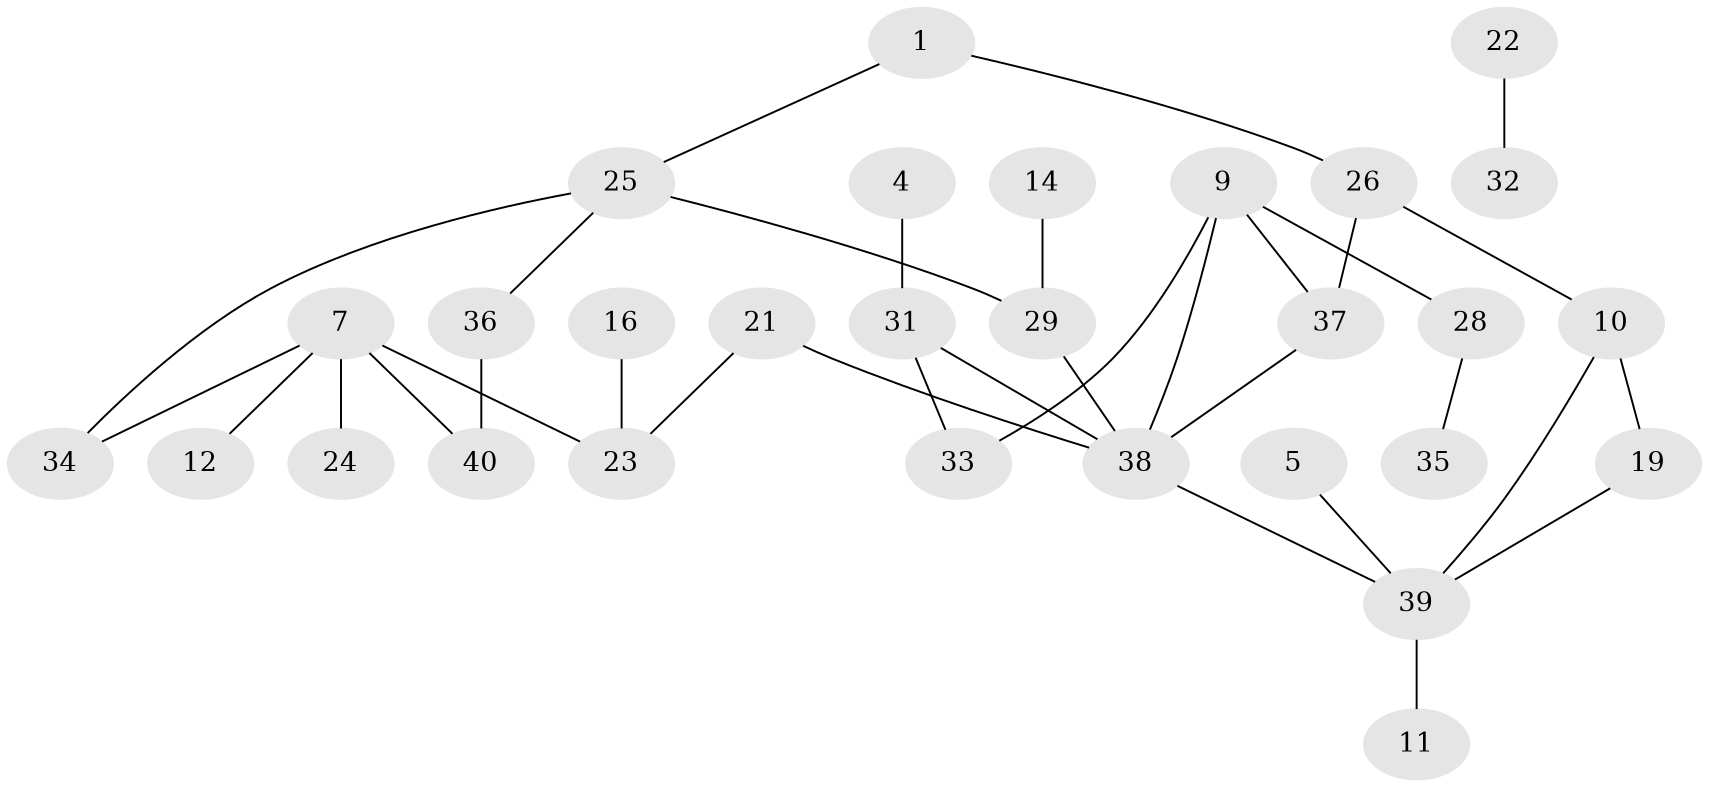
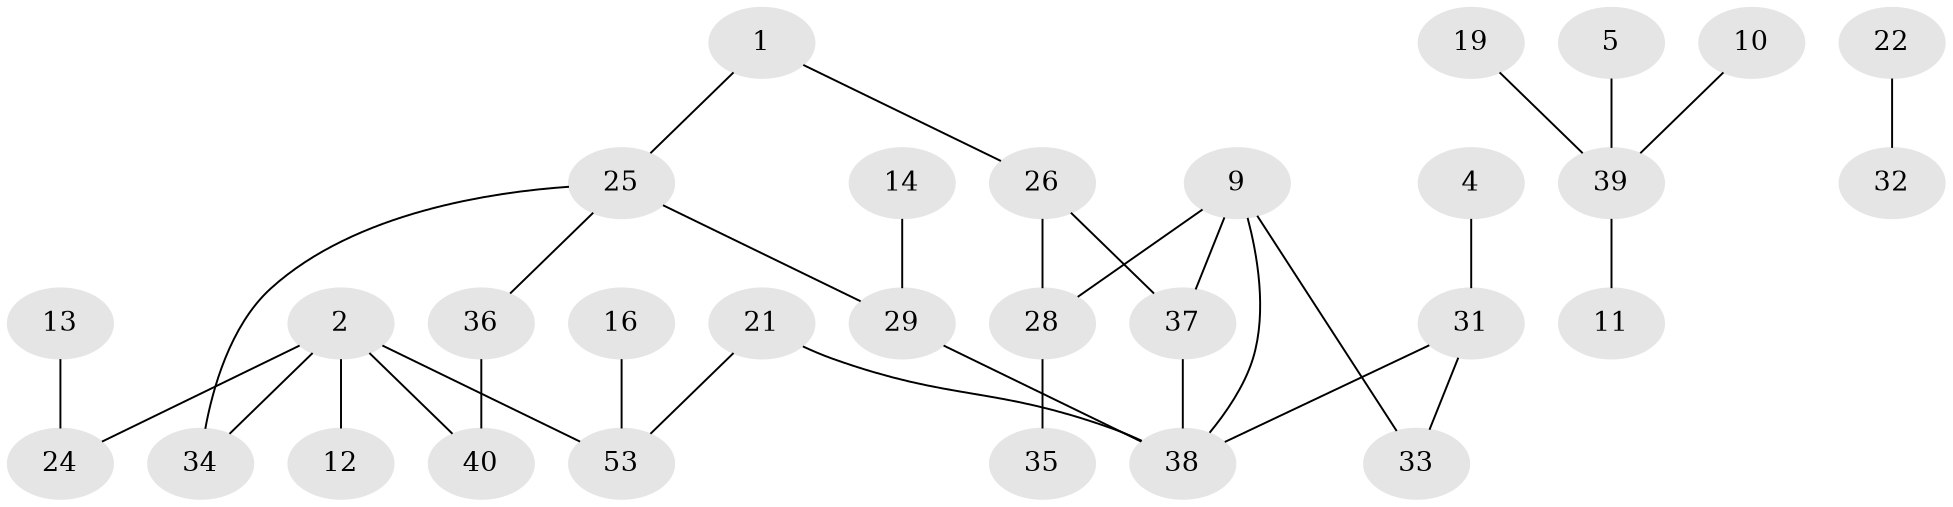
edge "26" -- "10": now "26" -- "28"
node "13": added
node "7": label "7" -> "2"
edge "10" -- "19": removed
node "23": label "23" -> "53"
edge "38" -- "39": removed
